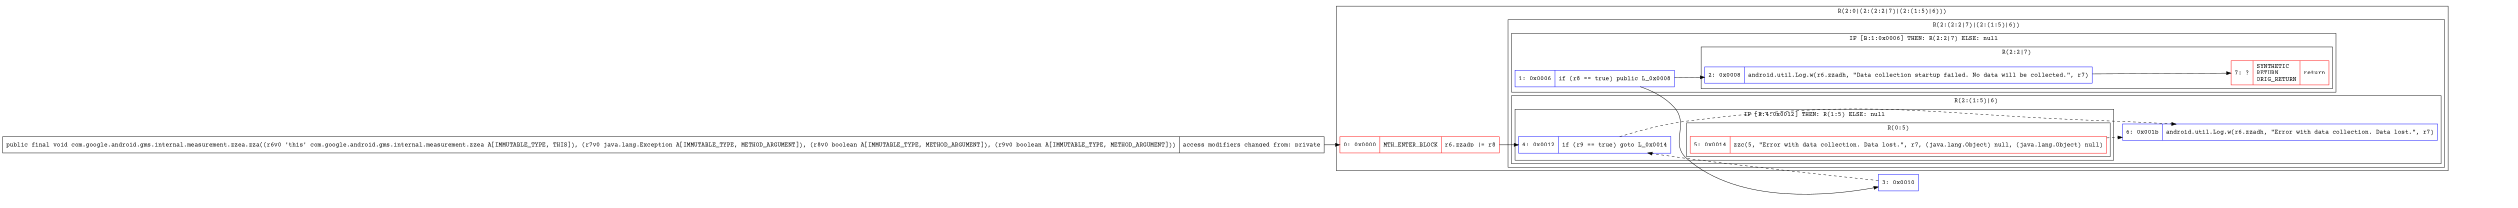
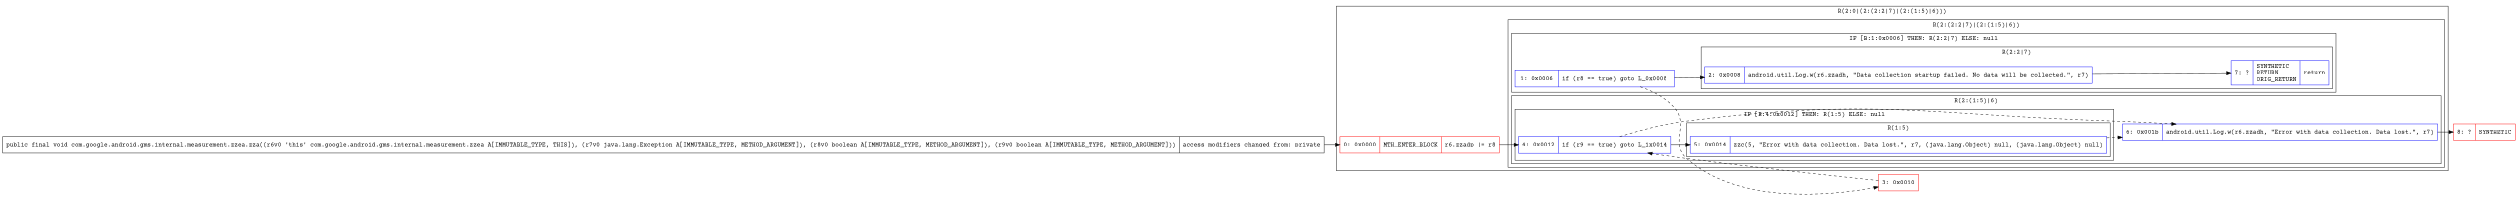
node "7: ?": color red -> blue
node "1: 0x0006": text "if (r8 == true) public L_0x0008" -> "if (r8 == true) goto L_0x0008"
cluster "R(0:5)": label "R(0:5)" -> "R(1:5)"
node "8: ?": added
node "4: 0x0012": text "if (r9 == true) goto L_0x0014" -> "if (r9 == true) goto L_1x0014"
edge "4: 0x0012" -> "5: 0x0014": added
node "5: 0x0014": color red -> blue
edge "1: 0x0006" -> "3: 0x0010": style solid -> dashed
node "3: 0x0010": color blue -> red
